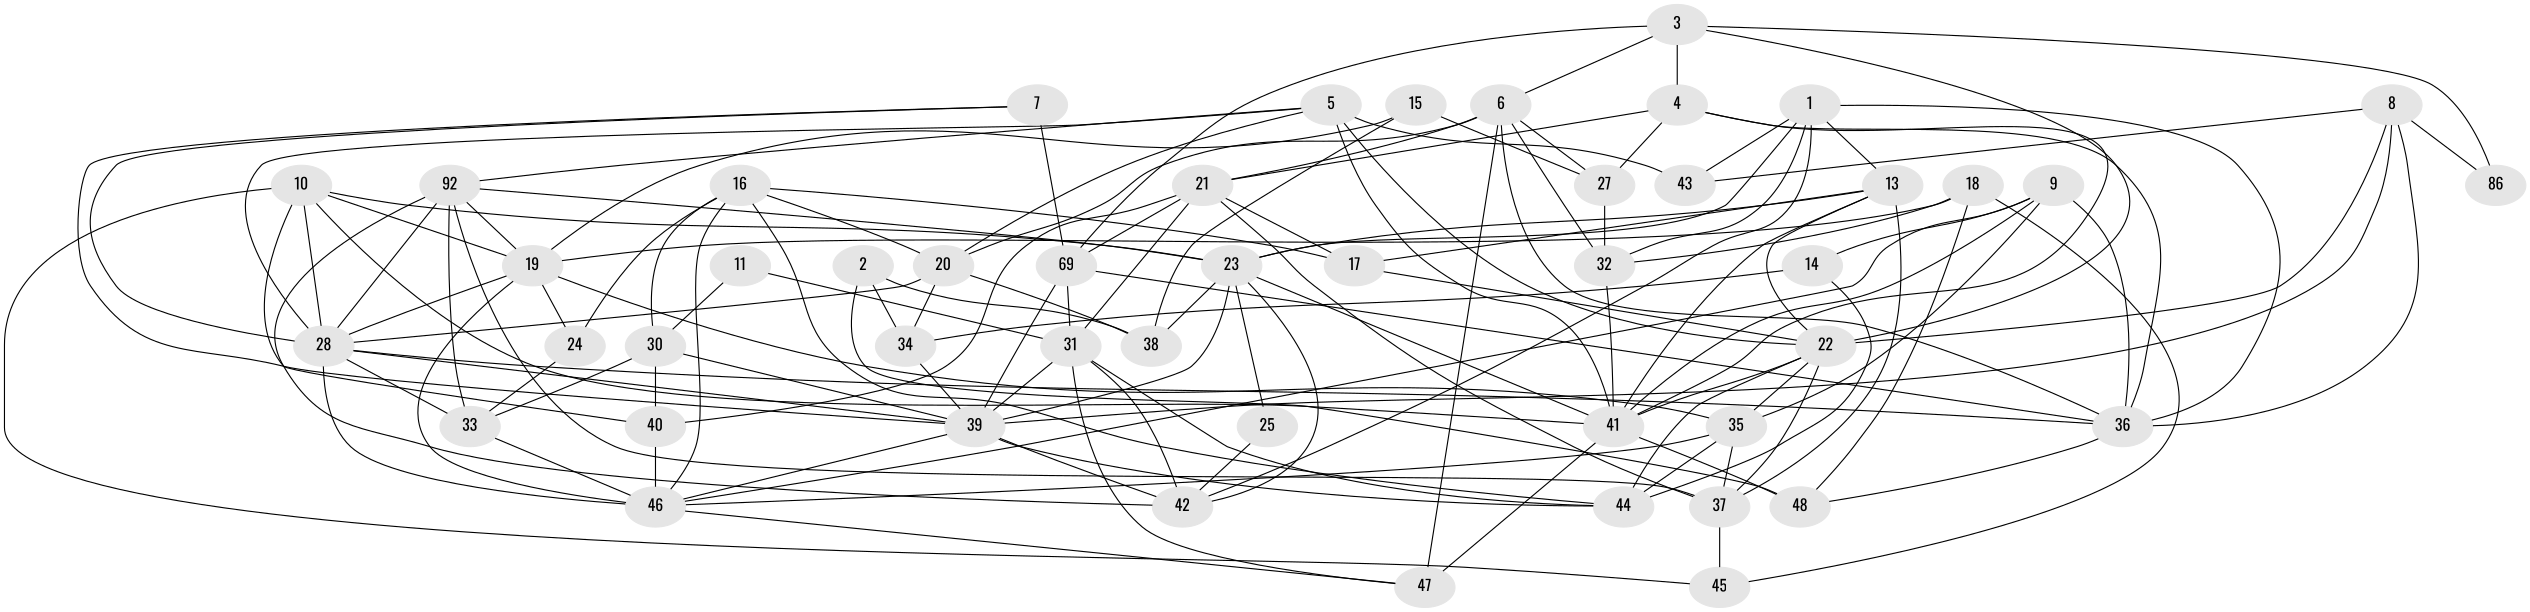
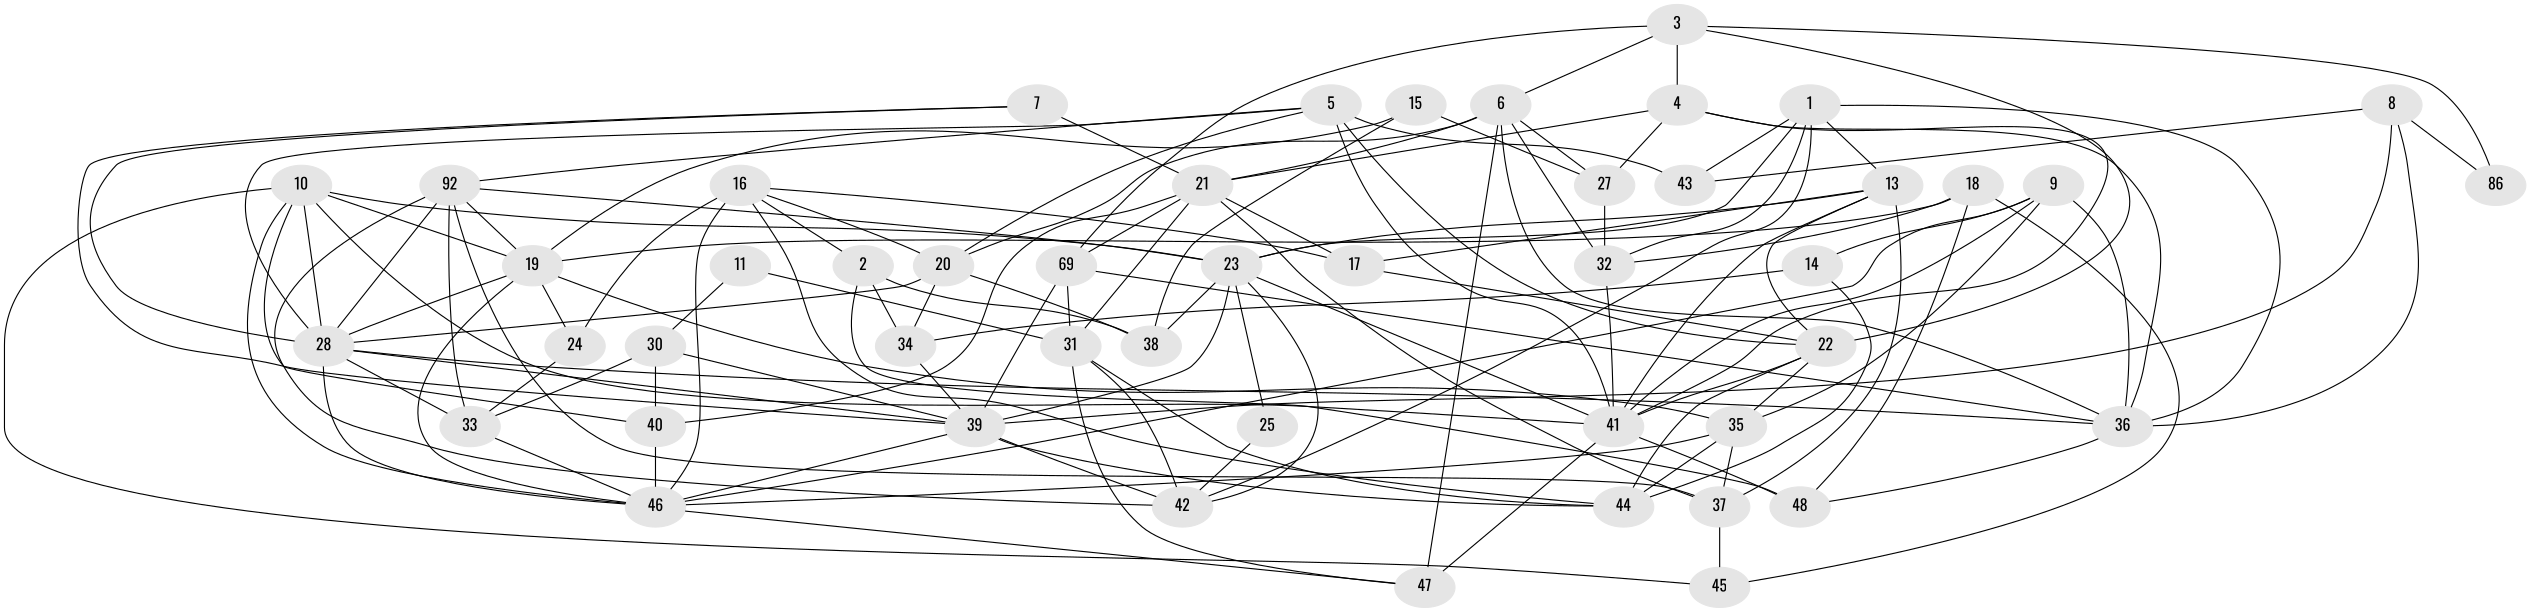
edge "7" -- "69": now "7" -- "21"
edge "16" -- "30": now "16" -- "2"
edge "8" -- "22": removed
edge "31" -- "39": removed
edge "22" -- "37": removed
edge "10" -- "46": added
